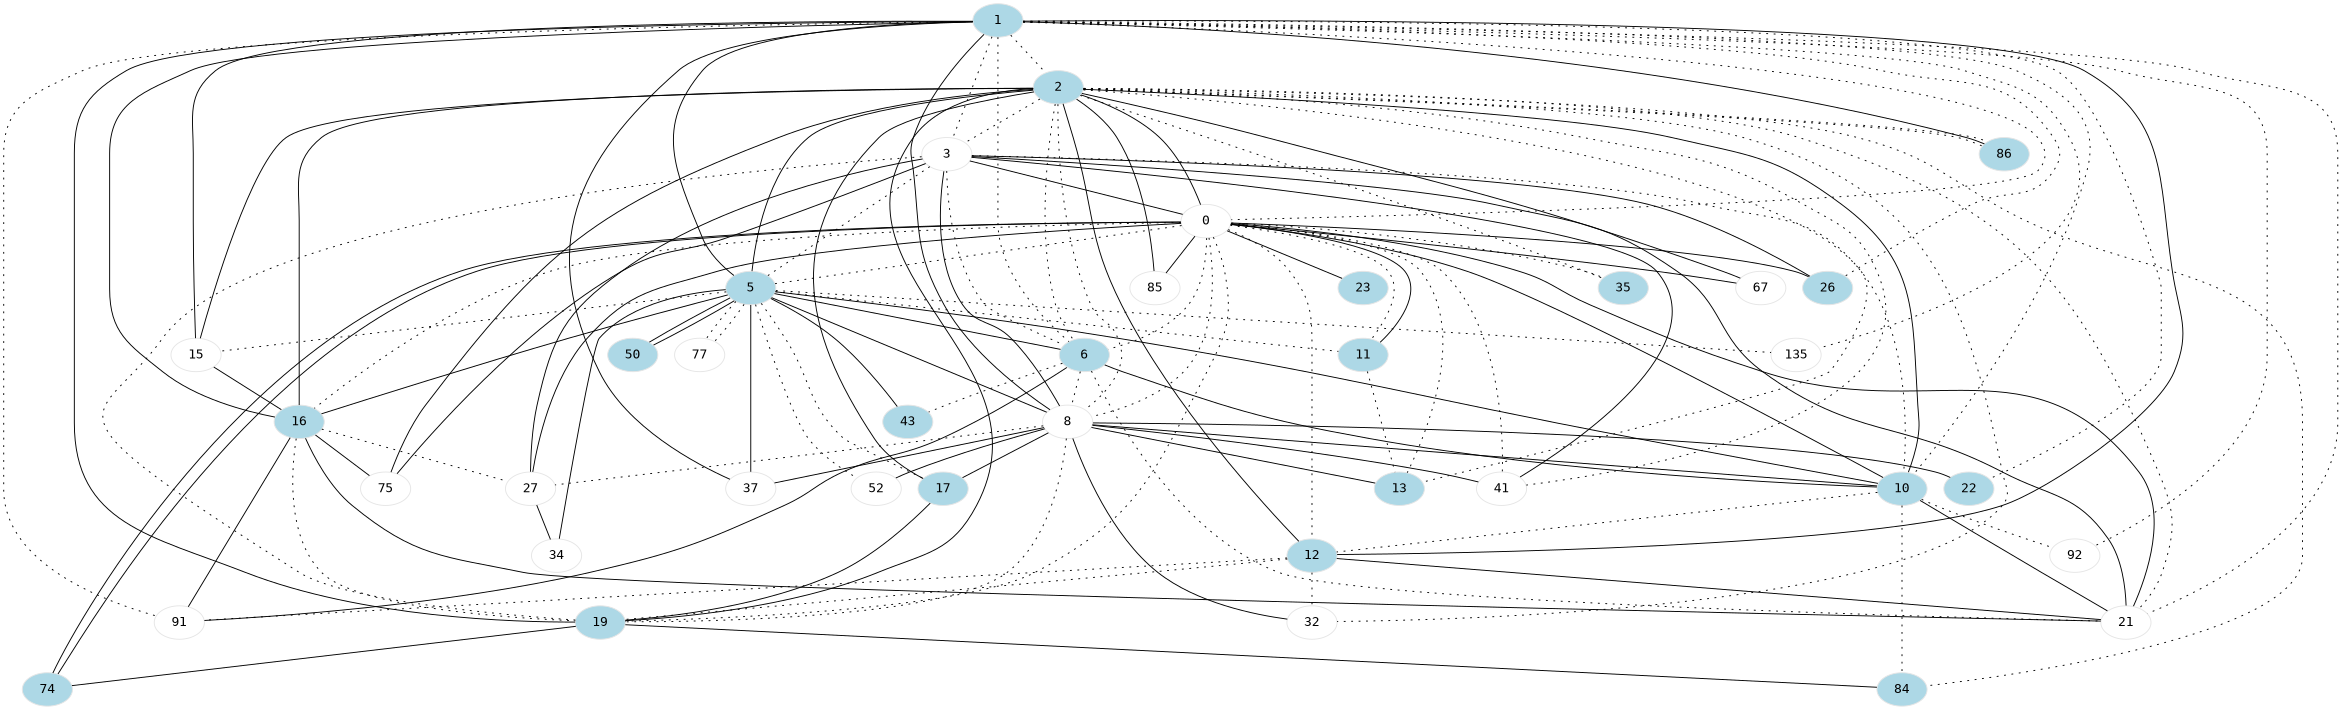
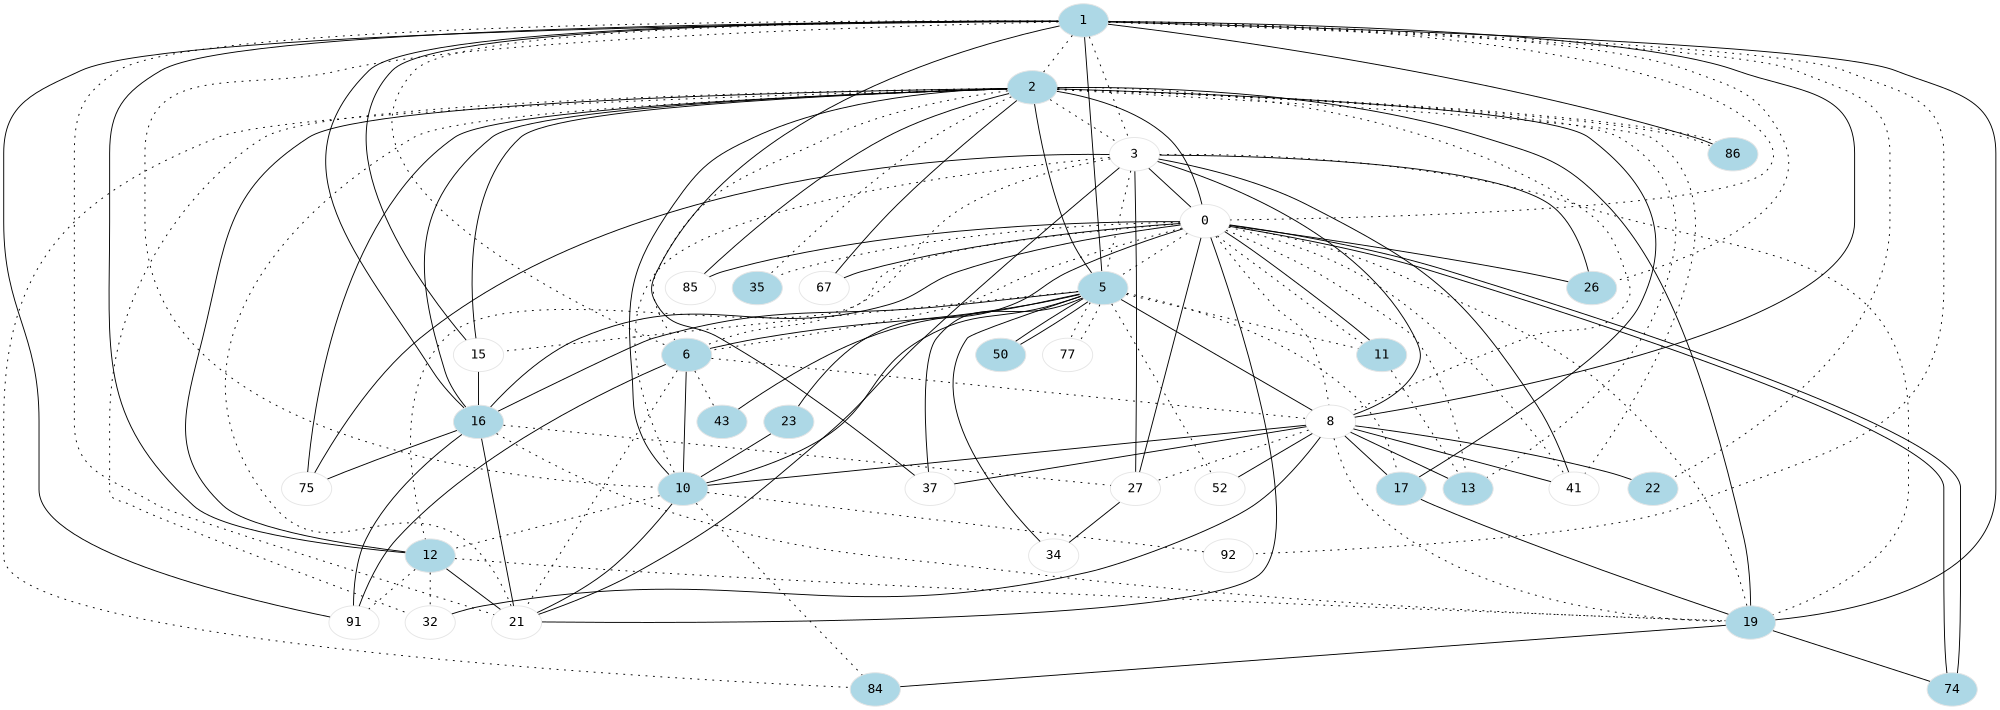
edge "1" -- "91": style dotted -> solid
edge "0" -- "16": style dotted -> solid
edge "0" -- "10": now "23" -- "10"
node "135": removed
